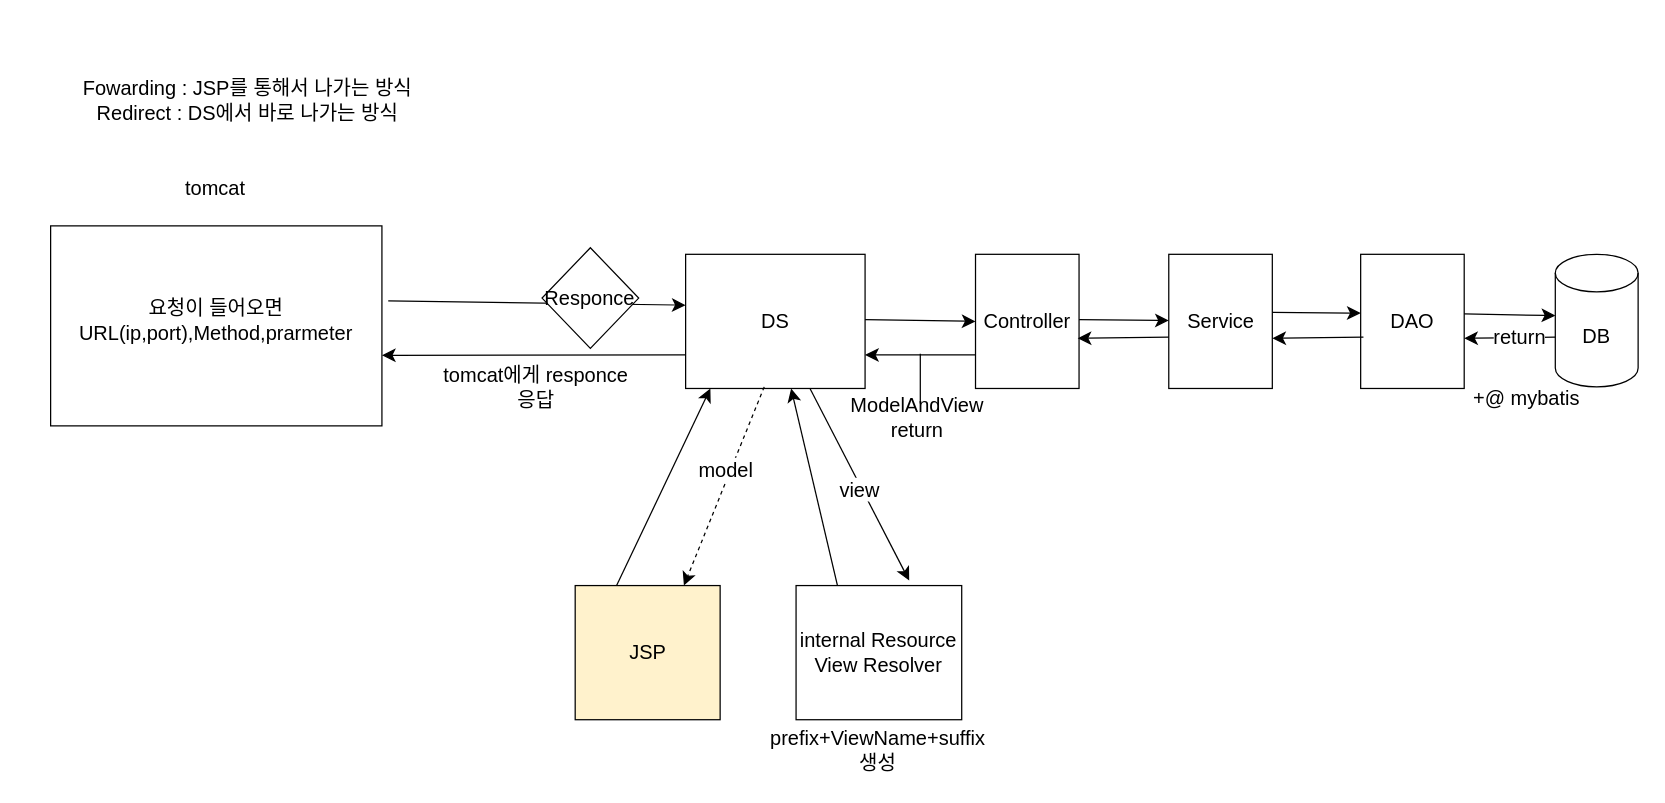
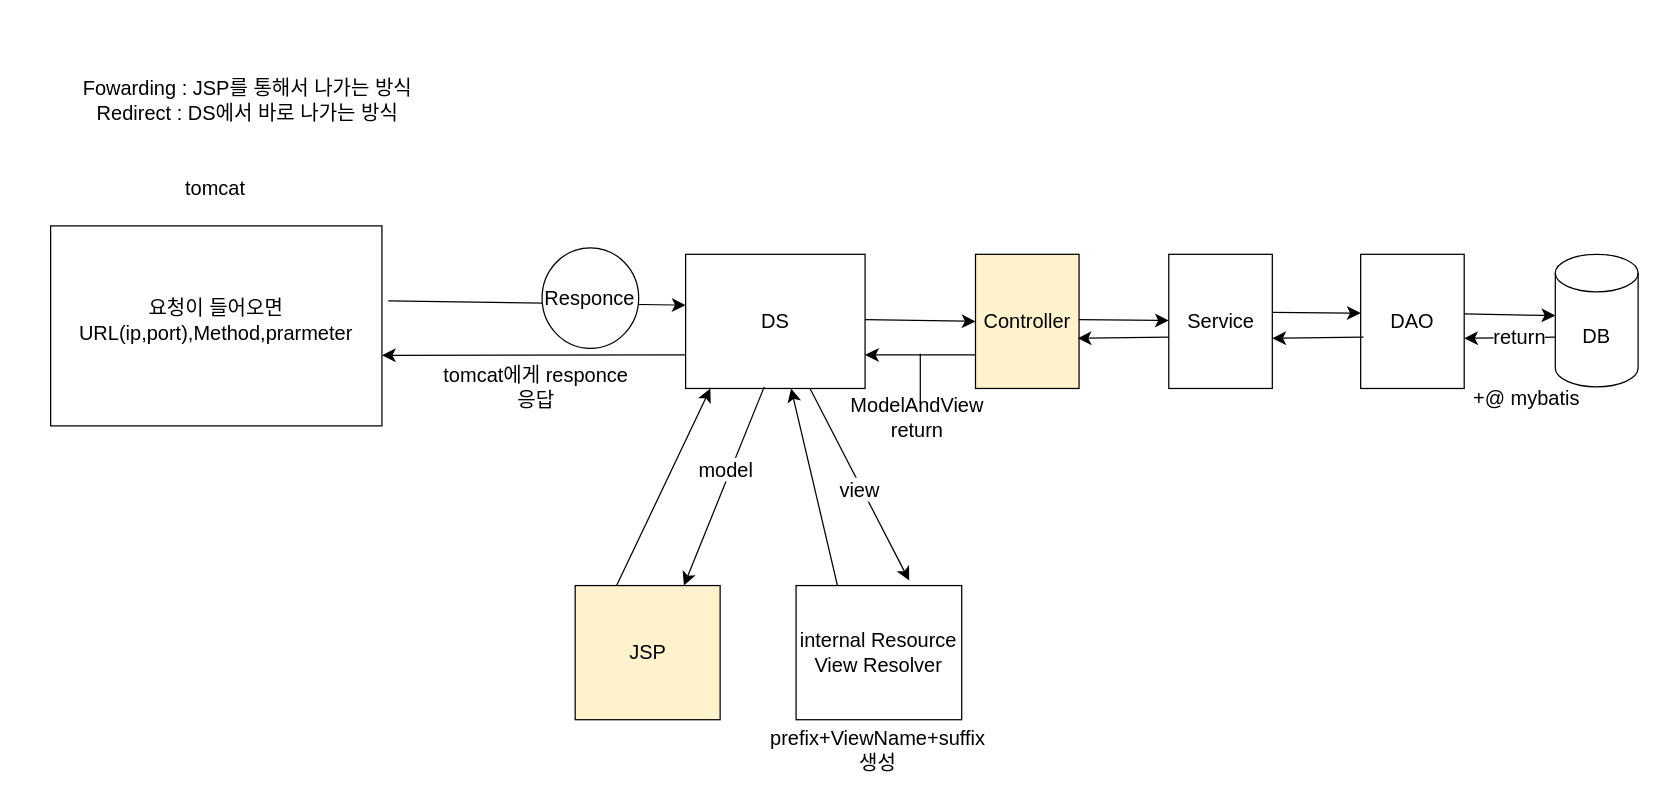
node "Responce": shape diamond -> ellipse
node "Controller": fillcolor #ffffff -> #fff2cc
edge "DS" -> "JSP": style dashed -> solid
